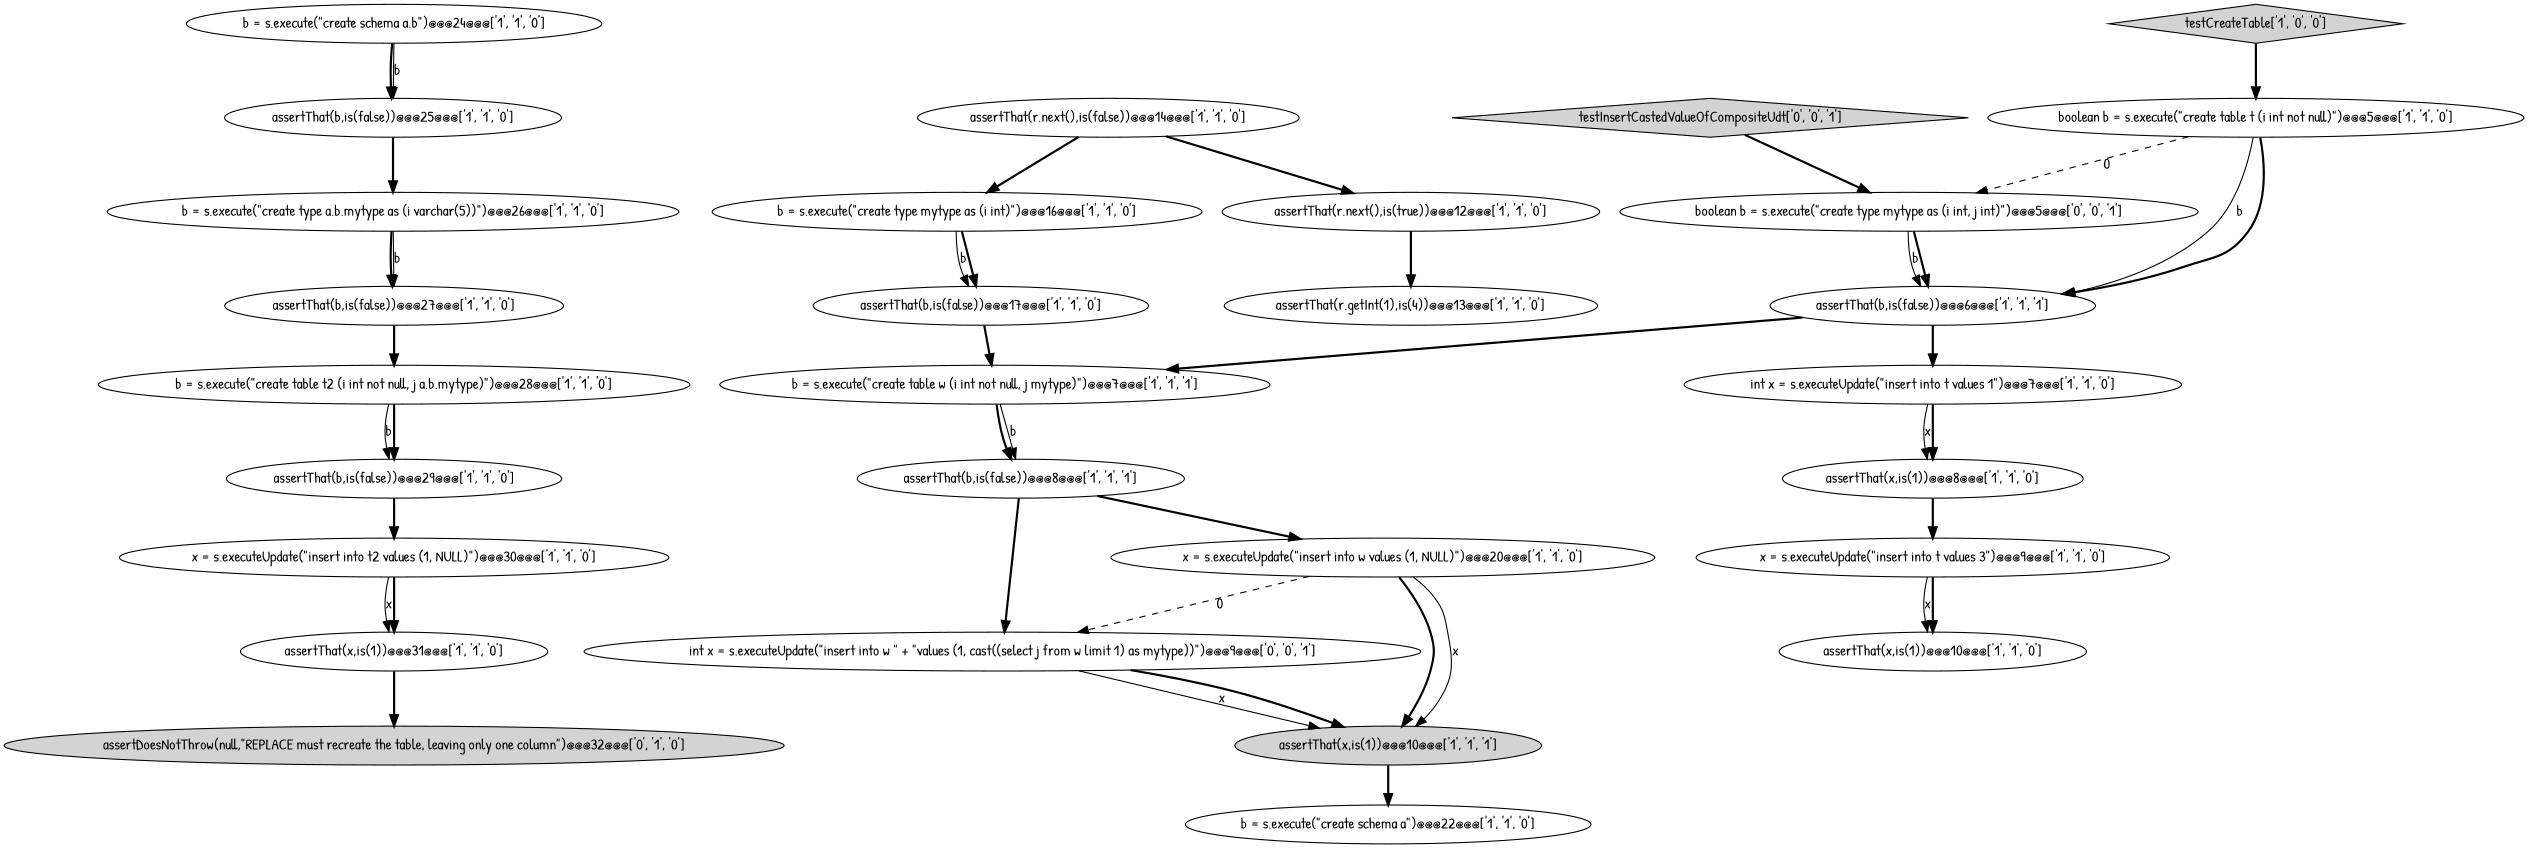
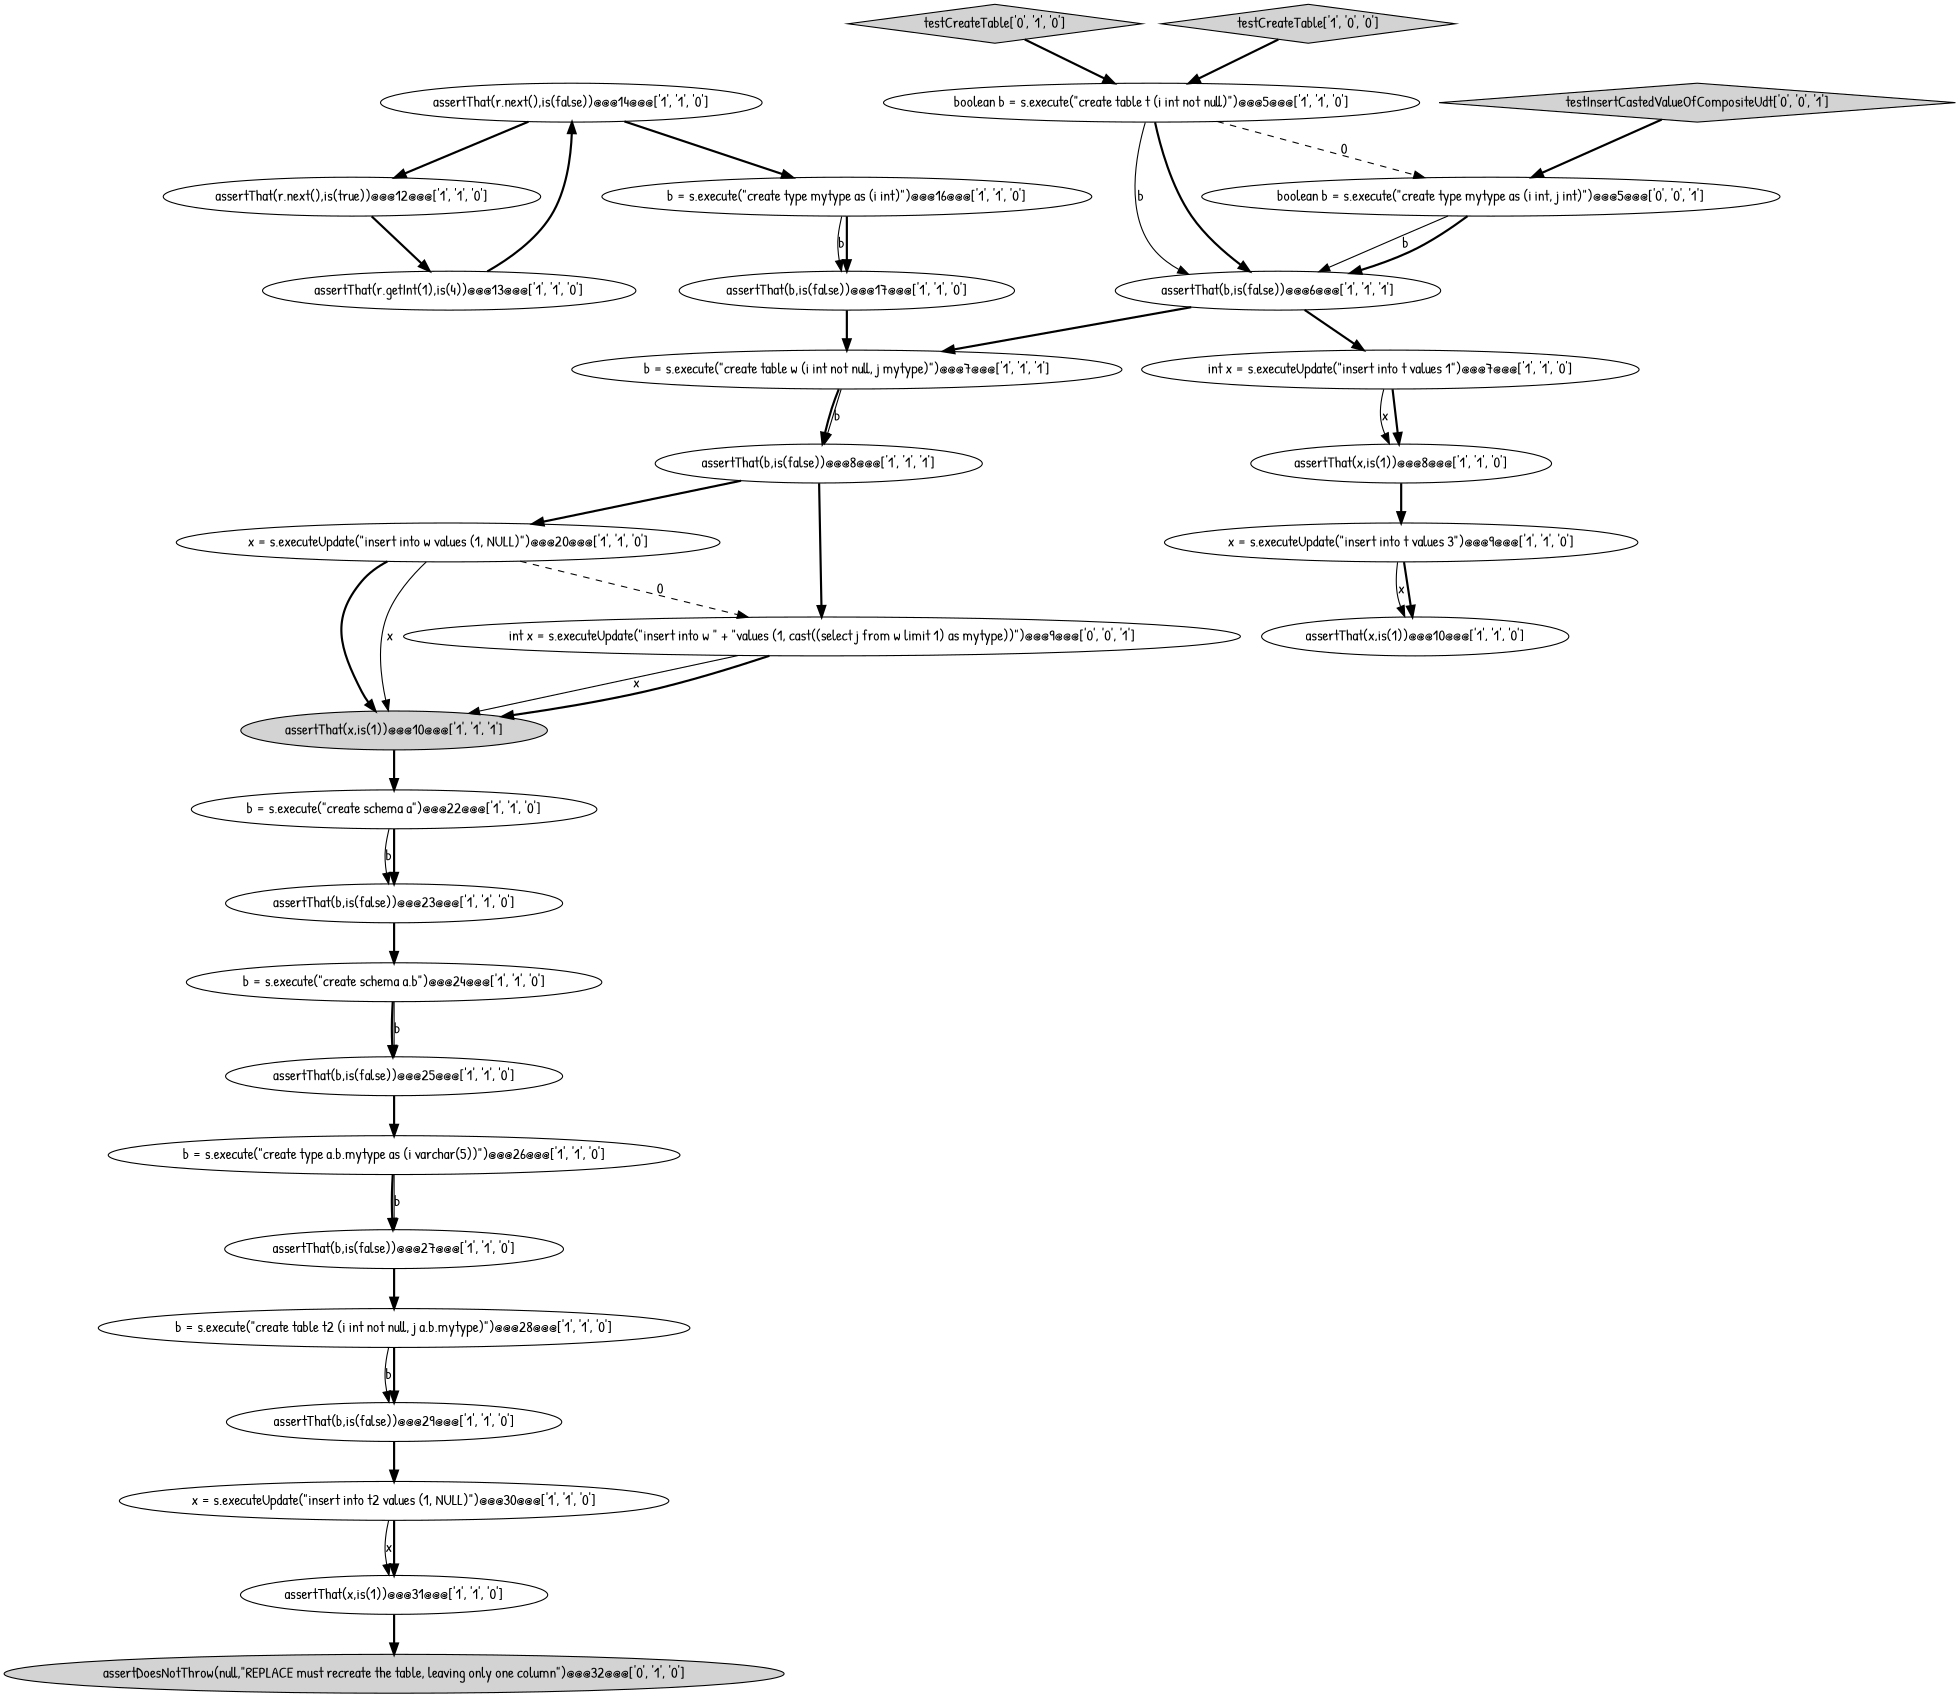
node "testCreateTable['0', '1', '0']": added
edge "assertThat(r.getInt(1),is(4))@@@13@@@['1', '1', '0']" -> "assertThat(r.next(),is(false))@@@14@@@['1', '1', '0']": added
node "assertThat(b,is(false))@@@23@@@['1', '1', '0']": added
